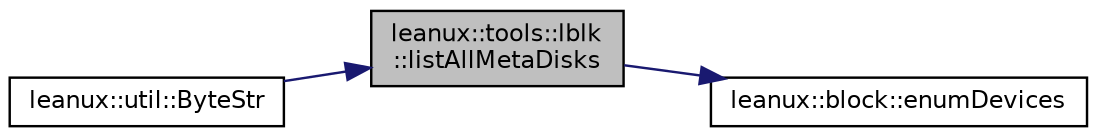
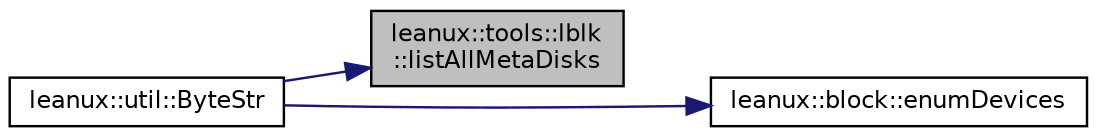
edge "leanux::tools::lblk ::listAllMetaDisks" -> "leanux::block::enumDevices": now "leanux::util::ByteStr" -> "leanux::block::enumDevices"
